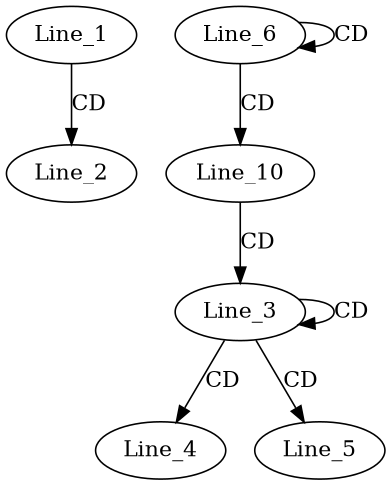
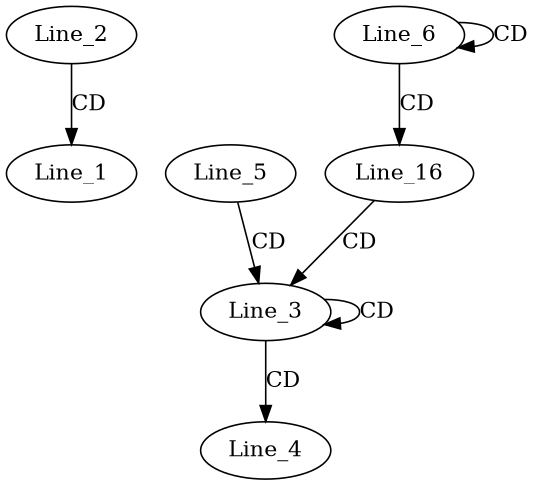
edge "Line_1" -> "Line_2": reversed
node "Line_10": label "Line_10" -> "Line_16"
edge "Line_3" -> "Line_5": reversed
